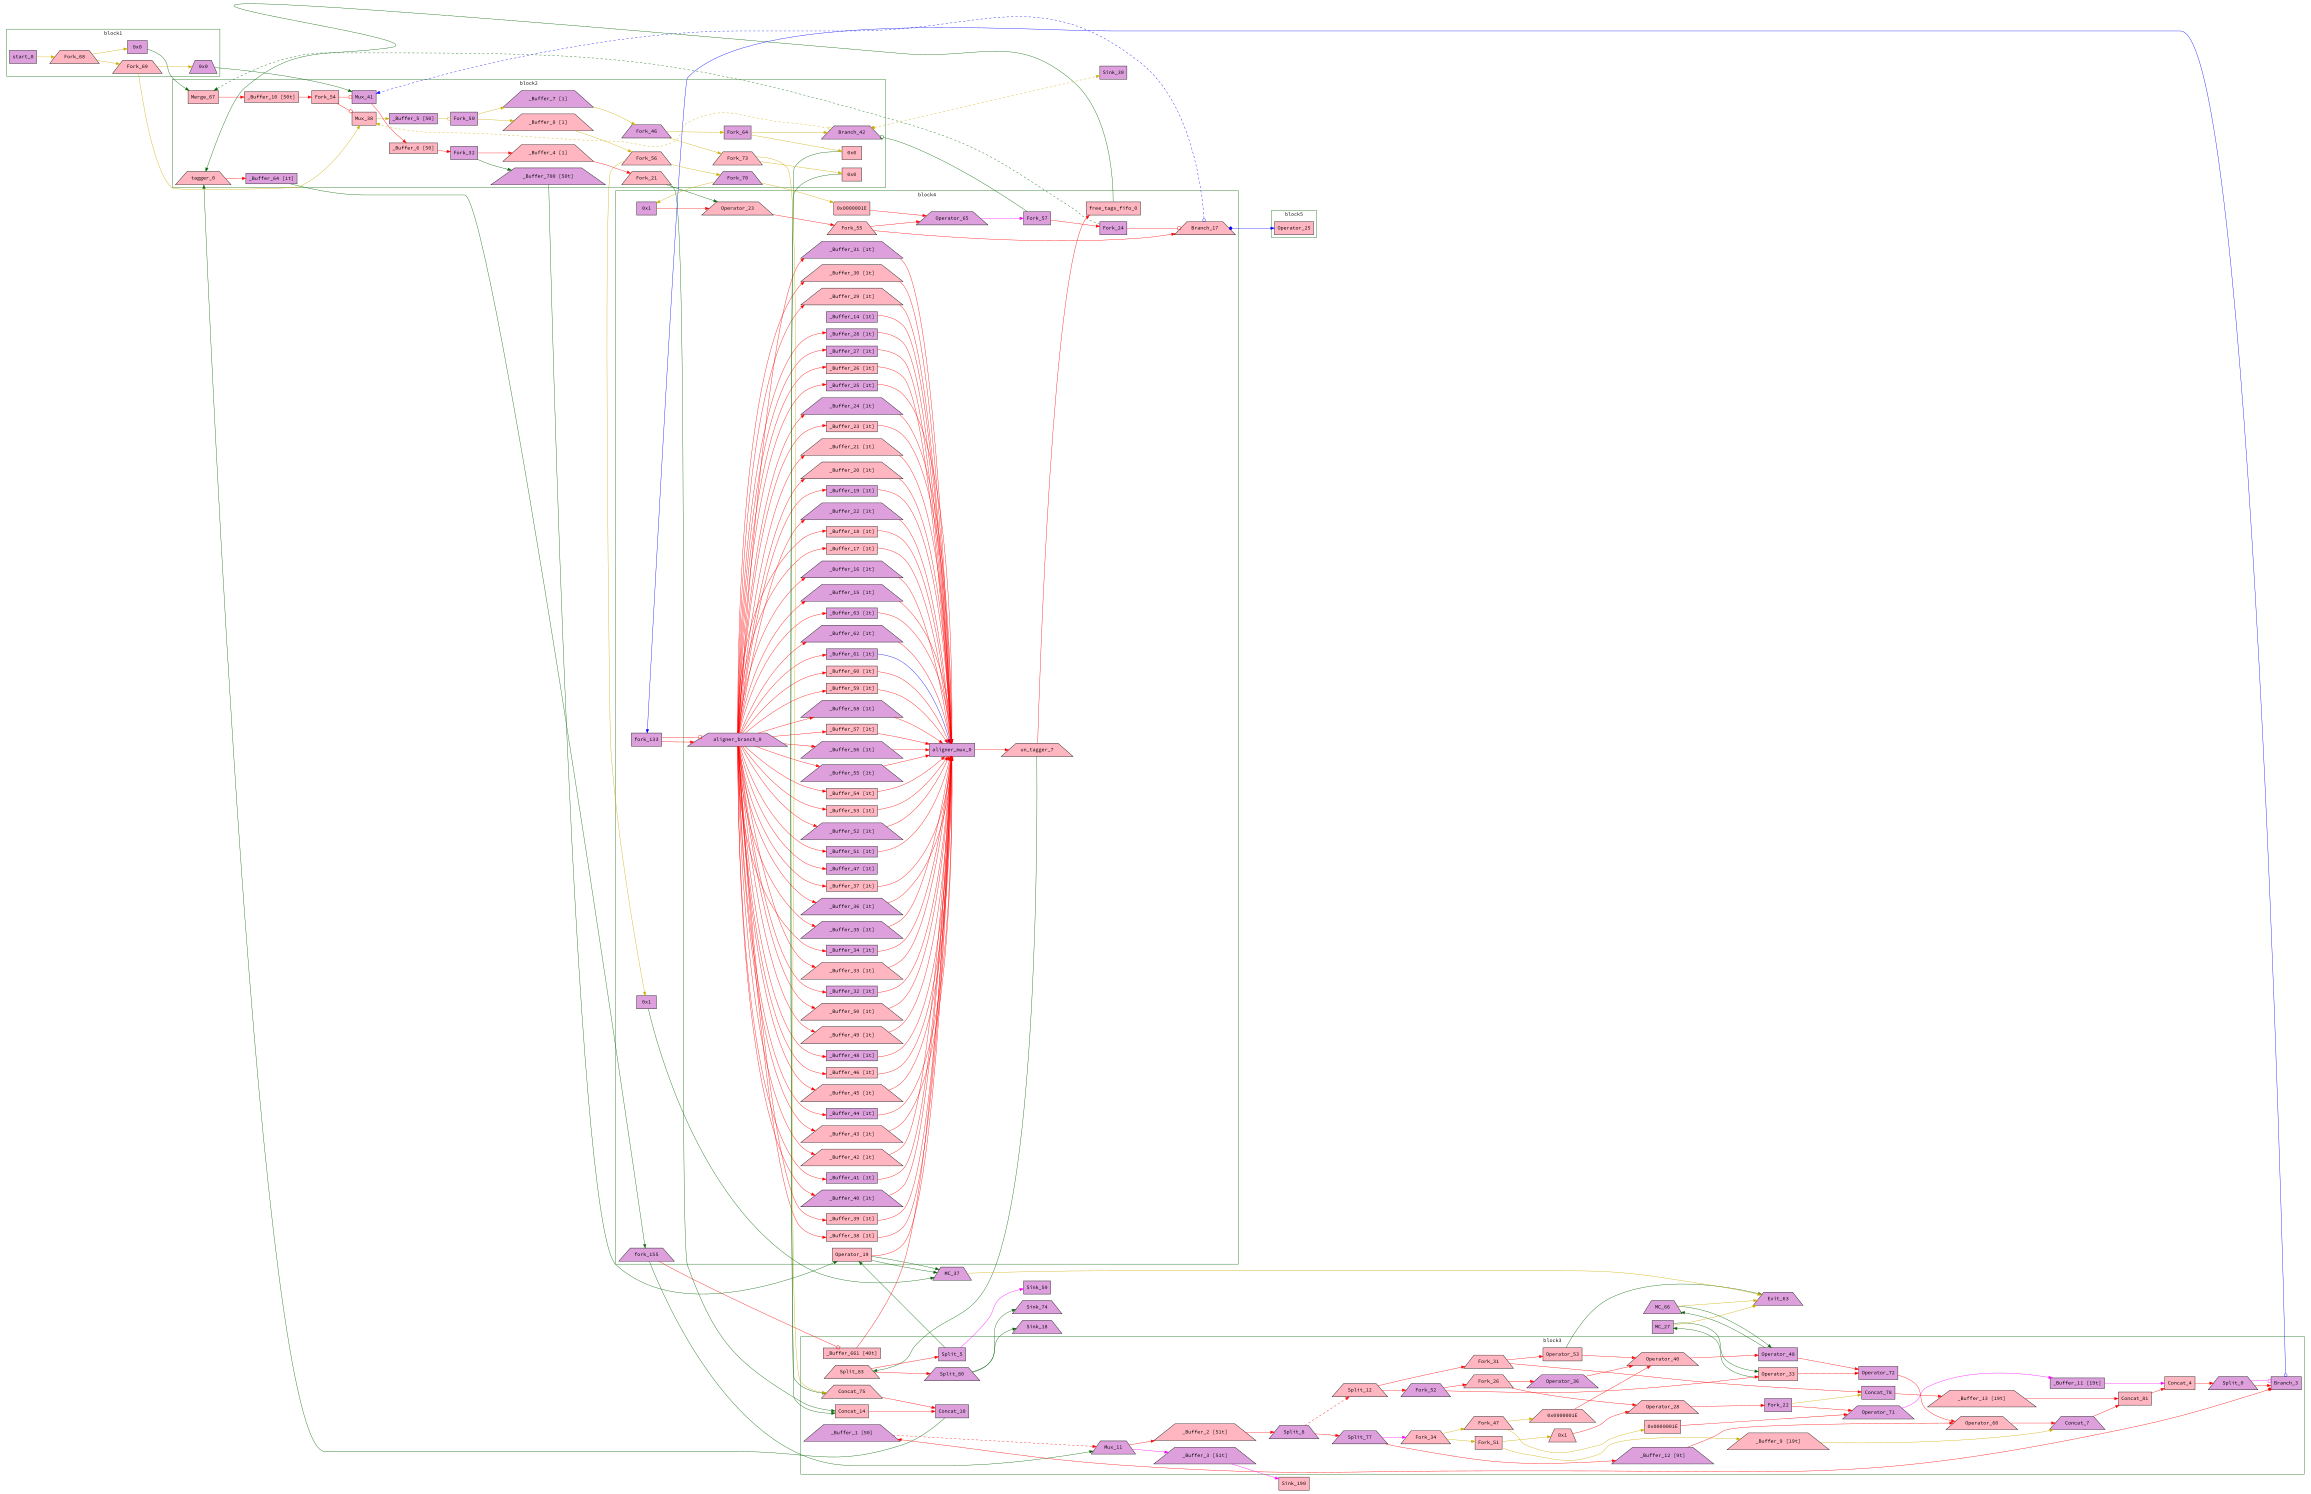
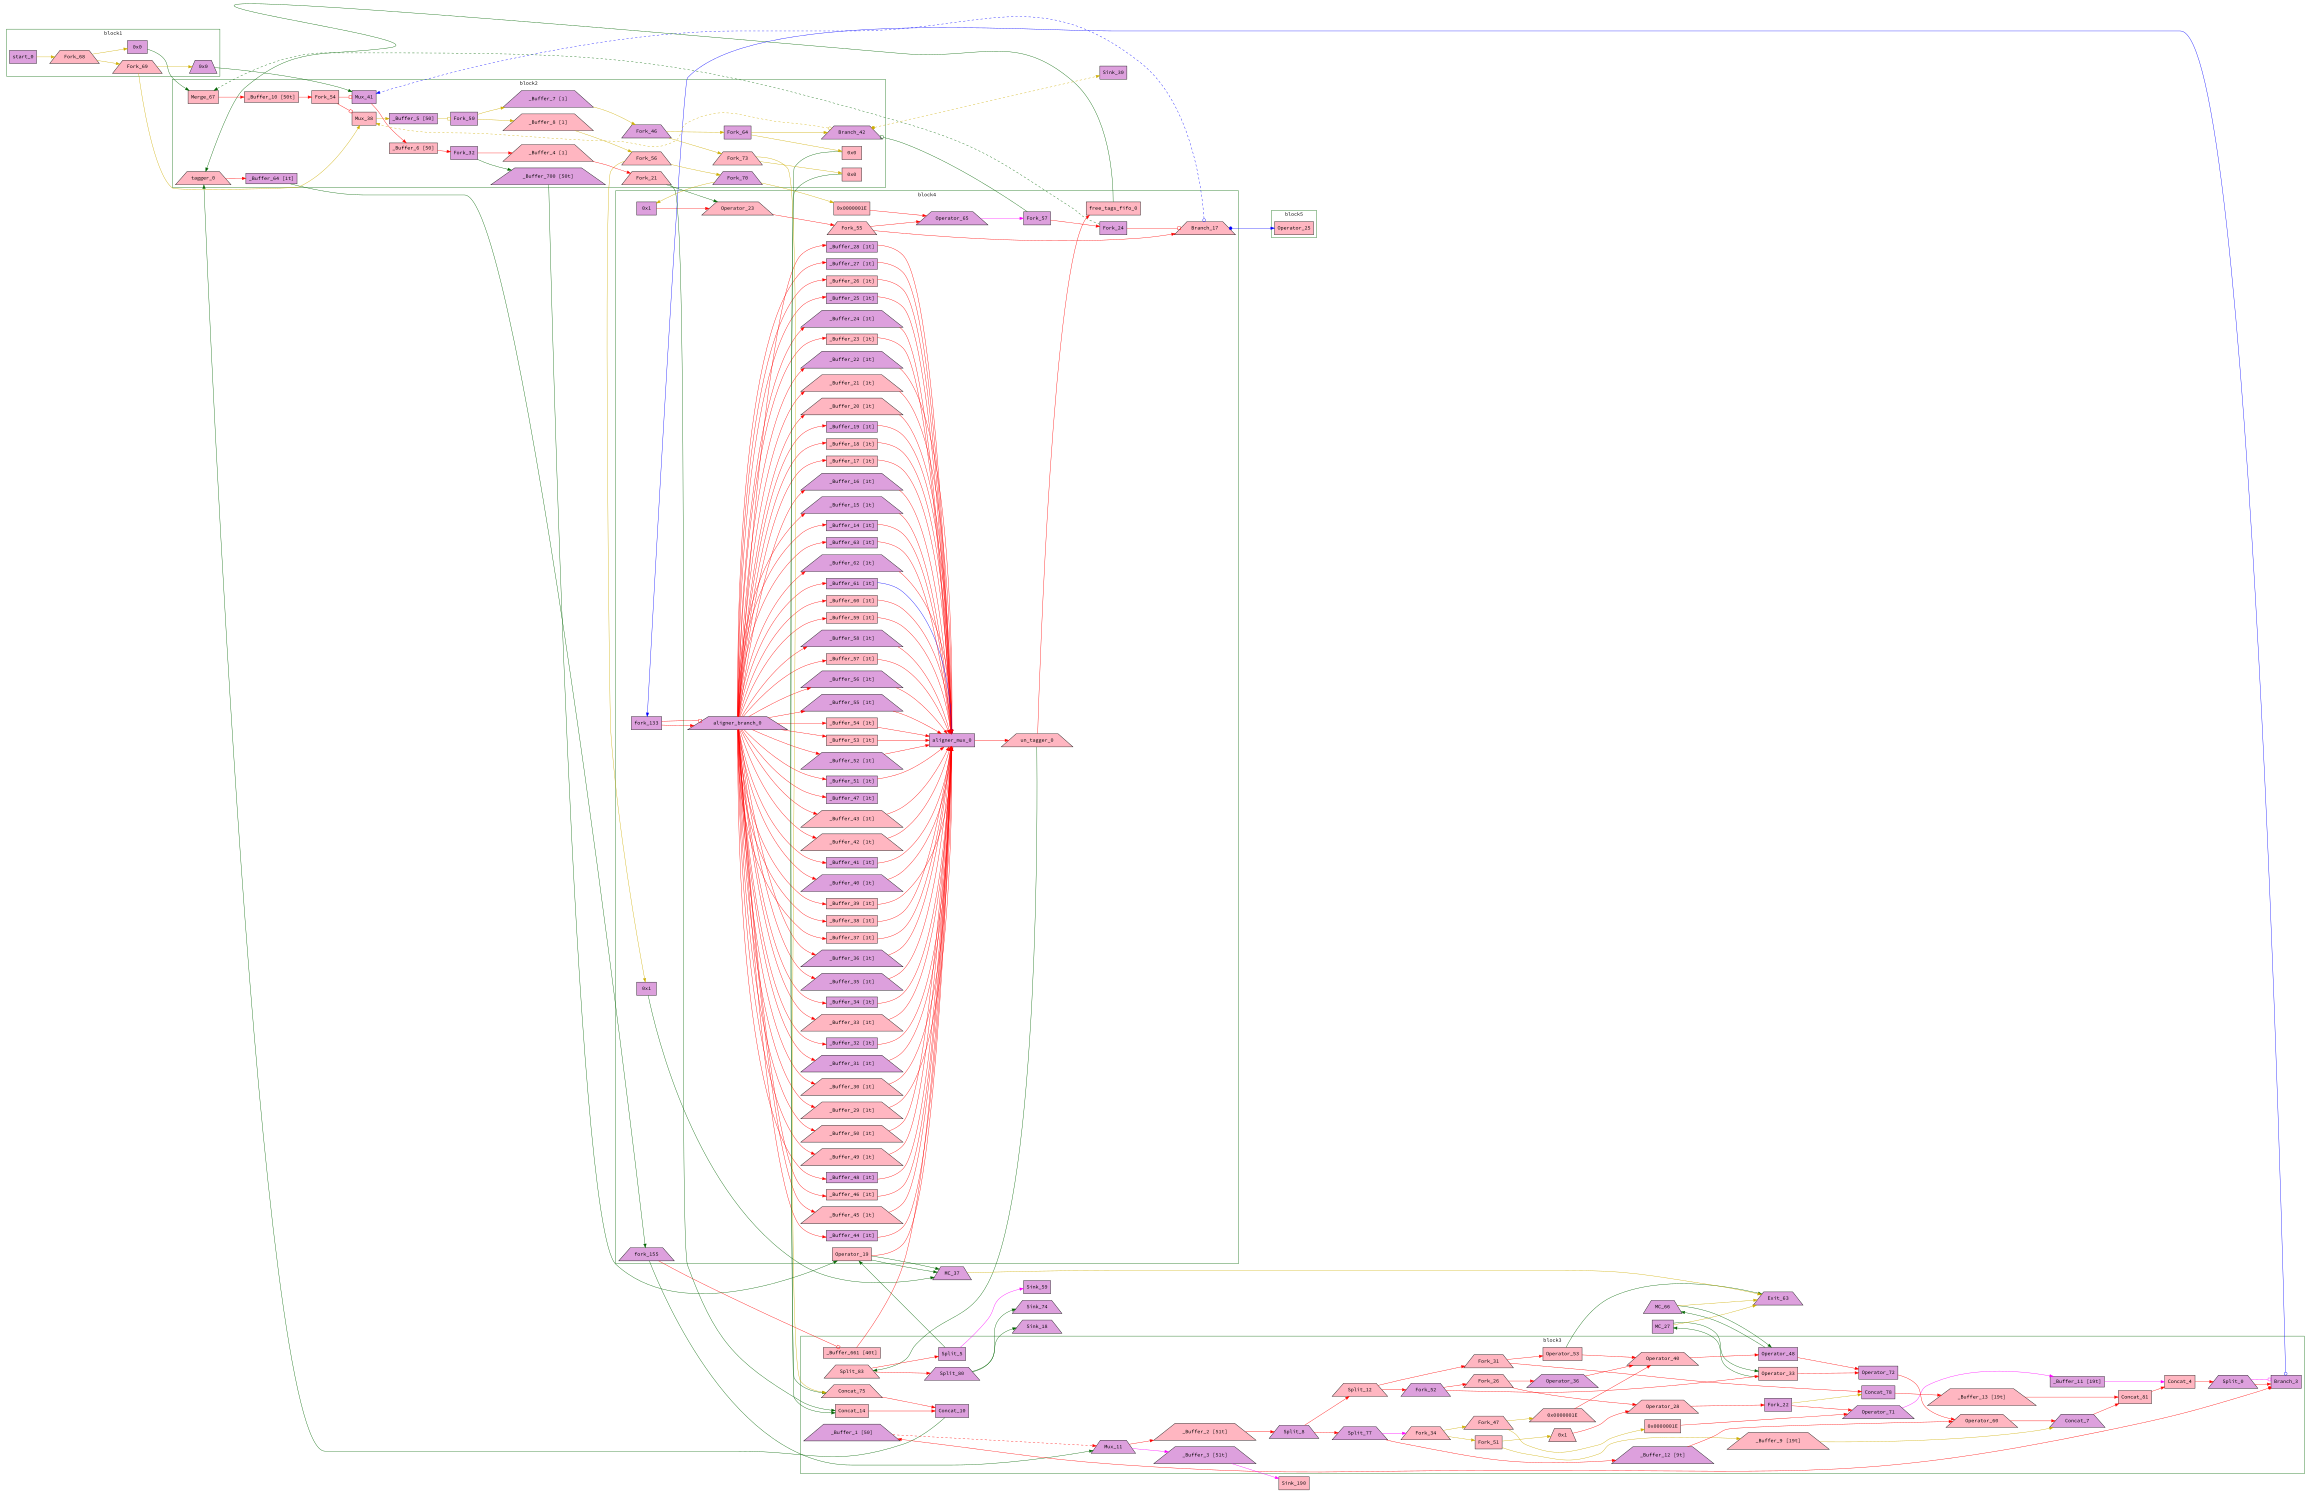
edge "aligner_branch_0" -> "_Buffer_14 [1t]": added
node "un_tagger_7": label "un_tagger_7" -> "un_tagger_0"
edge "Split_8" -> "Split_12": style dashed -> solid
